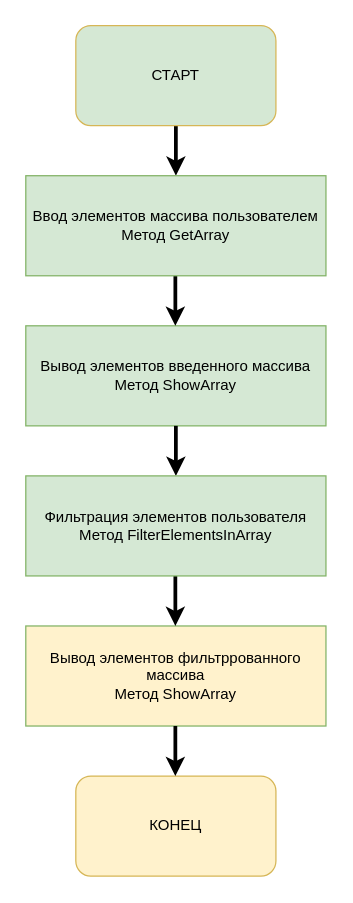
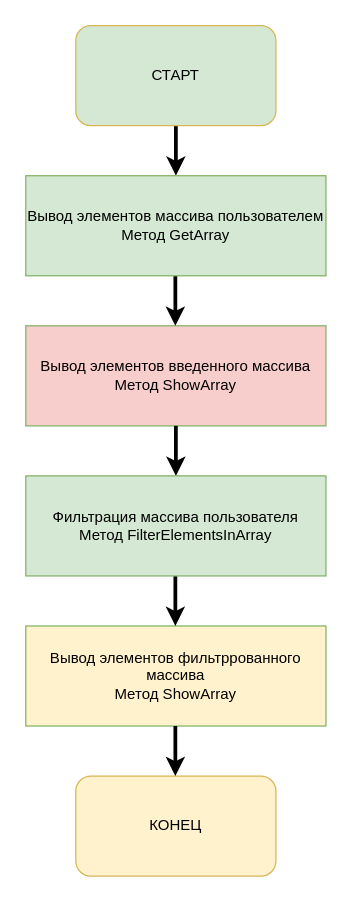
node "Ввод элементов массива пользователем Метод GetArray": label "Ввод элементов массива пользователем Метод GetArray" -> "Вывод элементов массива пользователем Метод GetArray"
node "Вывод элементов введенного массива Метод ShowArray": fillcolor #d5e8d4 -> #f8cecc
node "Фильтрация элементов пользователя Метод FilterElementsInArray": label "Фильтрация элементов пользователя Метод FilterElementsInArray" -> "Фильтрация массива пользователя Метод FilterElementsInArray"
